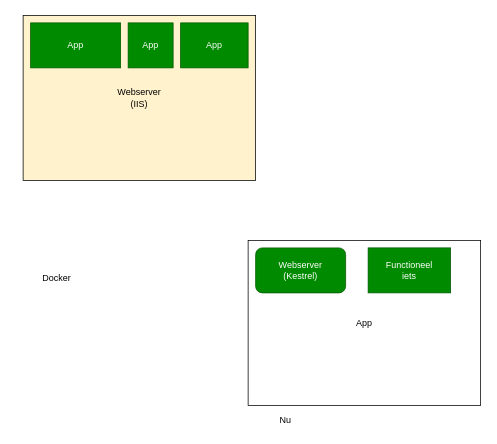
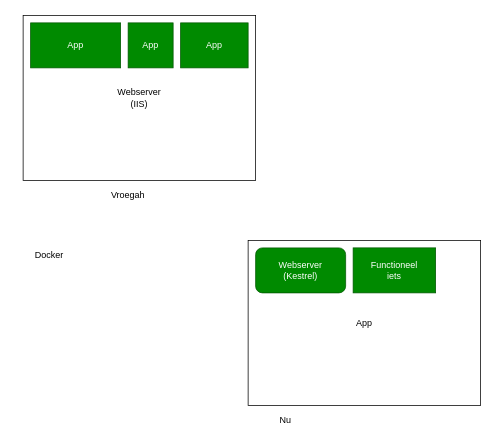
node "Webserver (IIS)": fillcolor #fff2cc -> #ffffff
node "Vroegah": added
node "Functioneel iets": moved (409, 270) -> (394, 270)
node "Docker": moved (57, 278) -> (49, 255)
